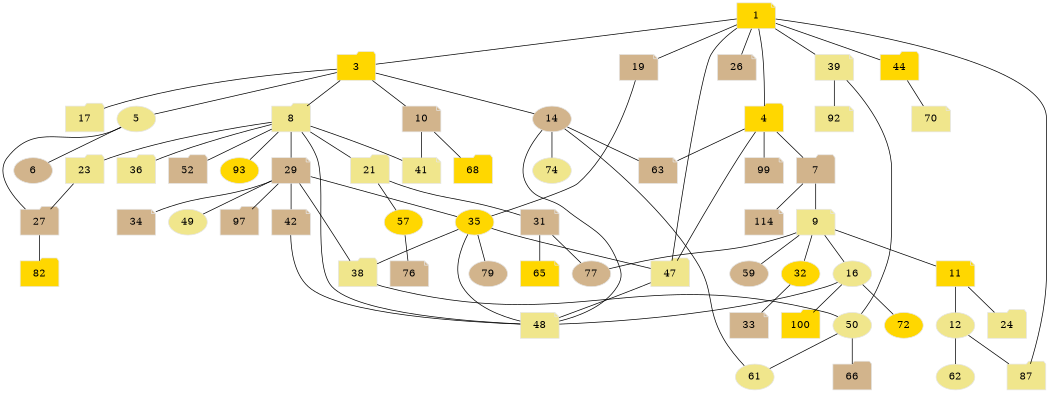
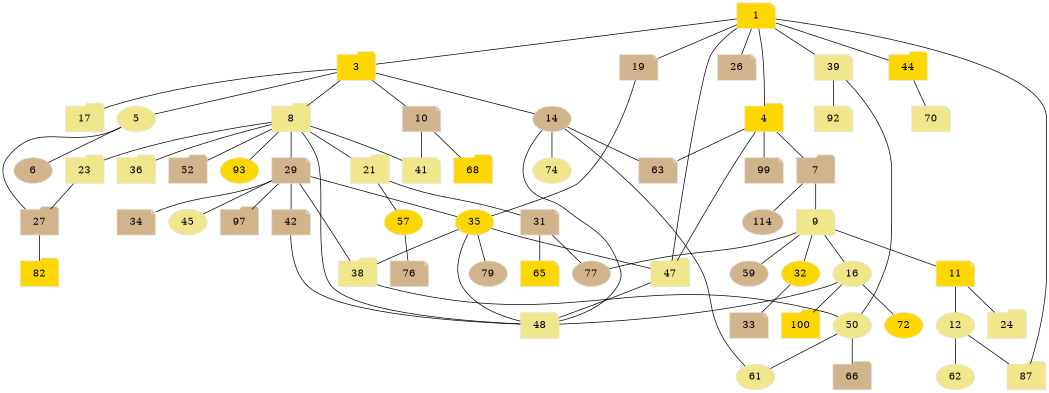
node "49": label "49" -> "45"
node "114": shape note -> ellipse
